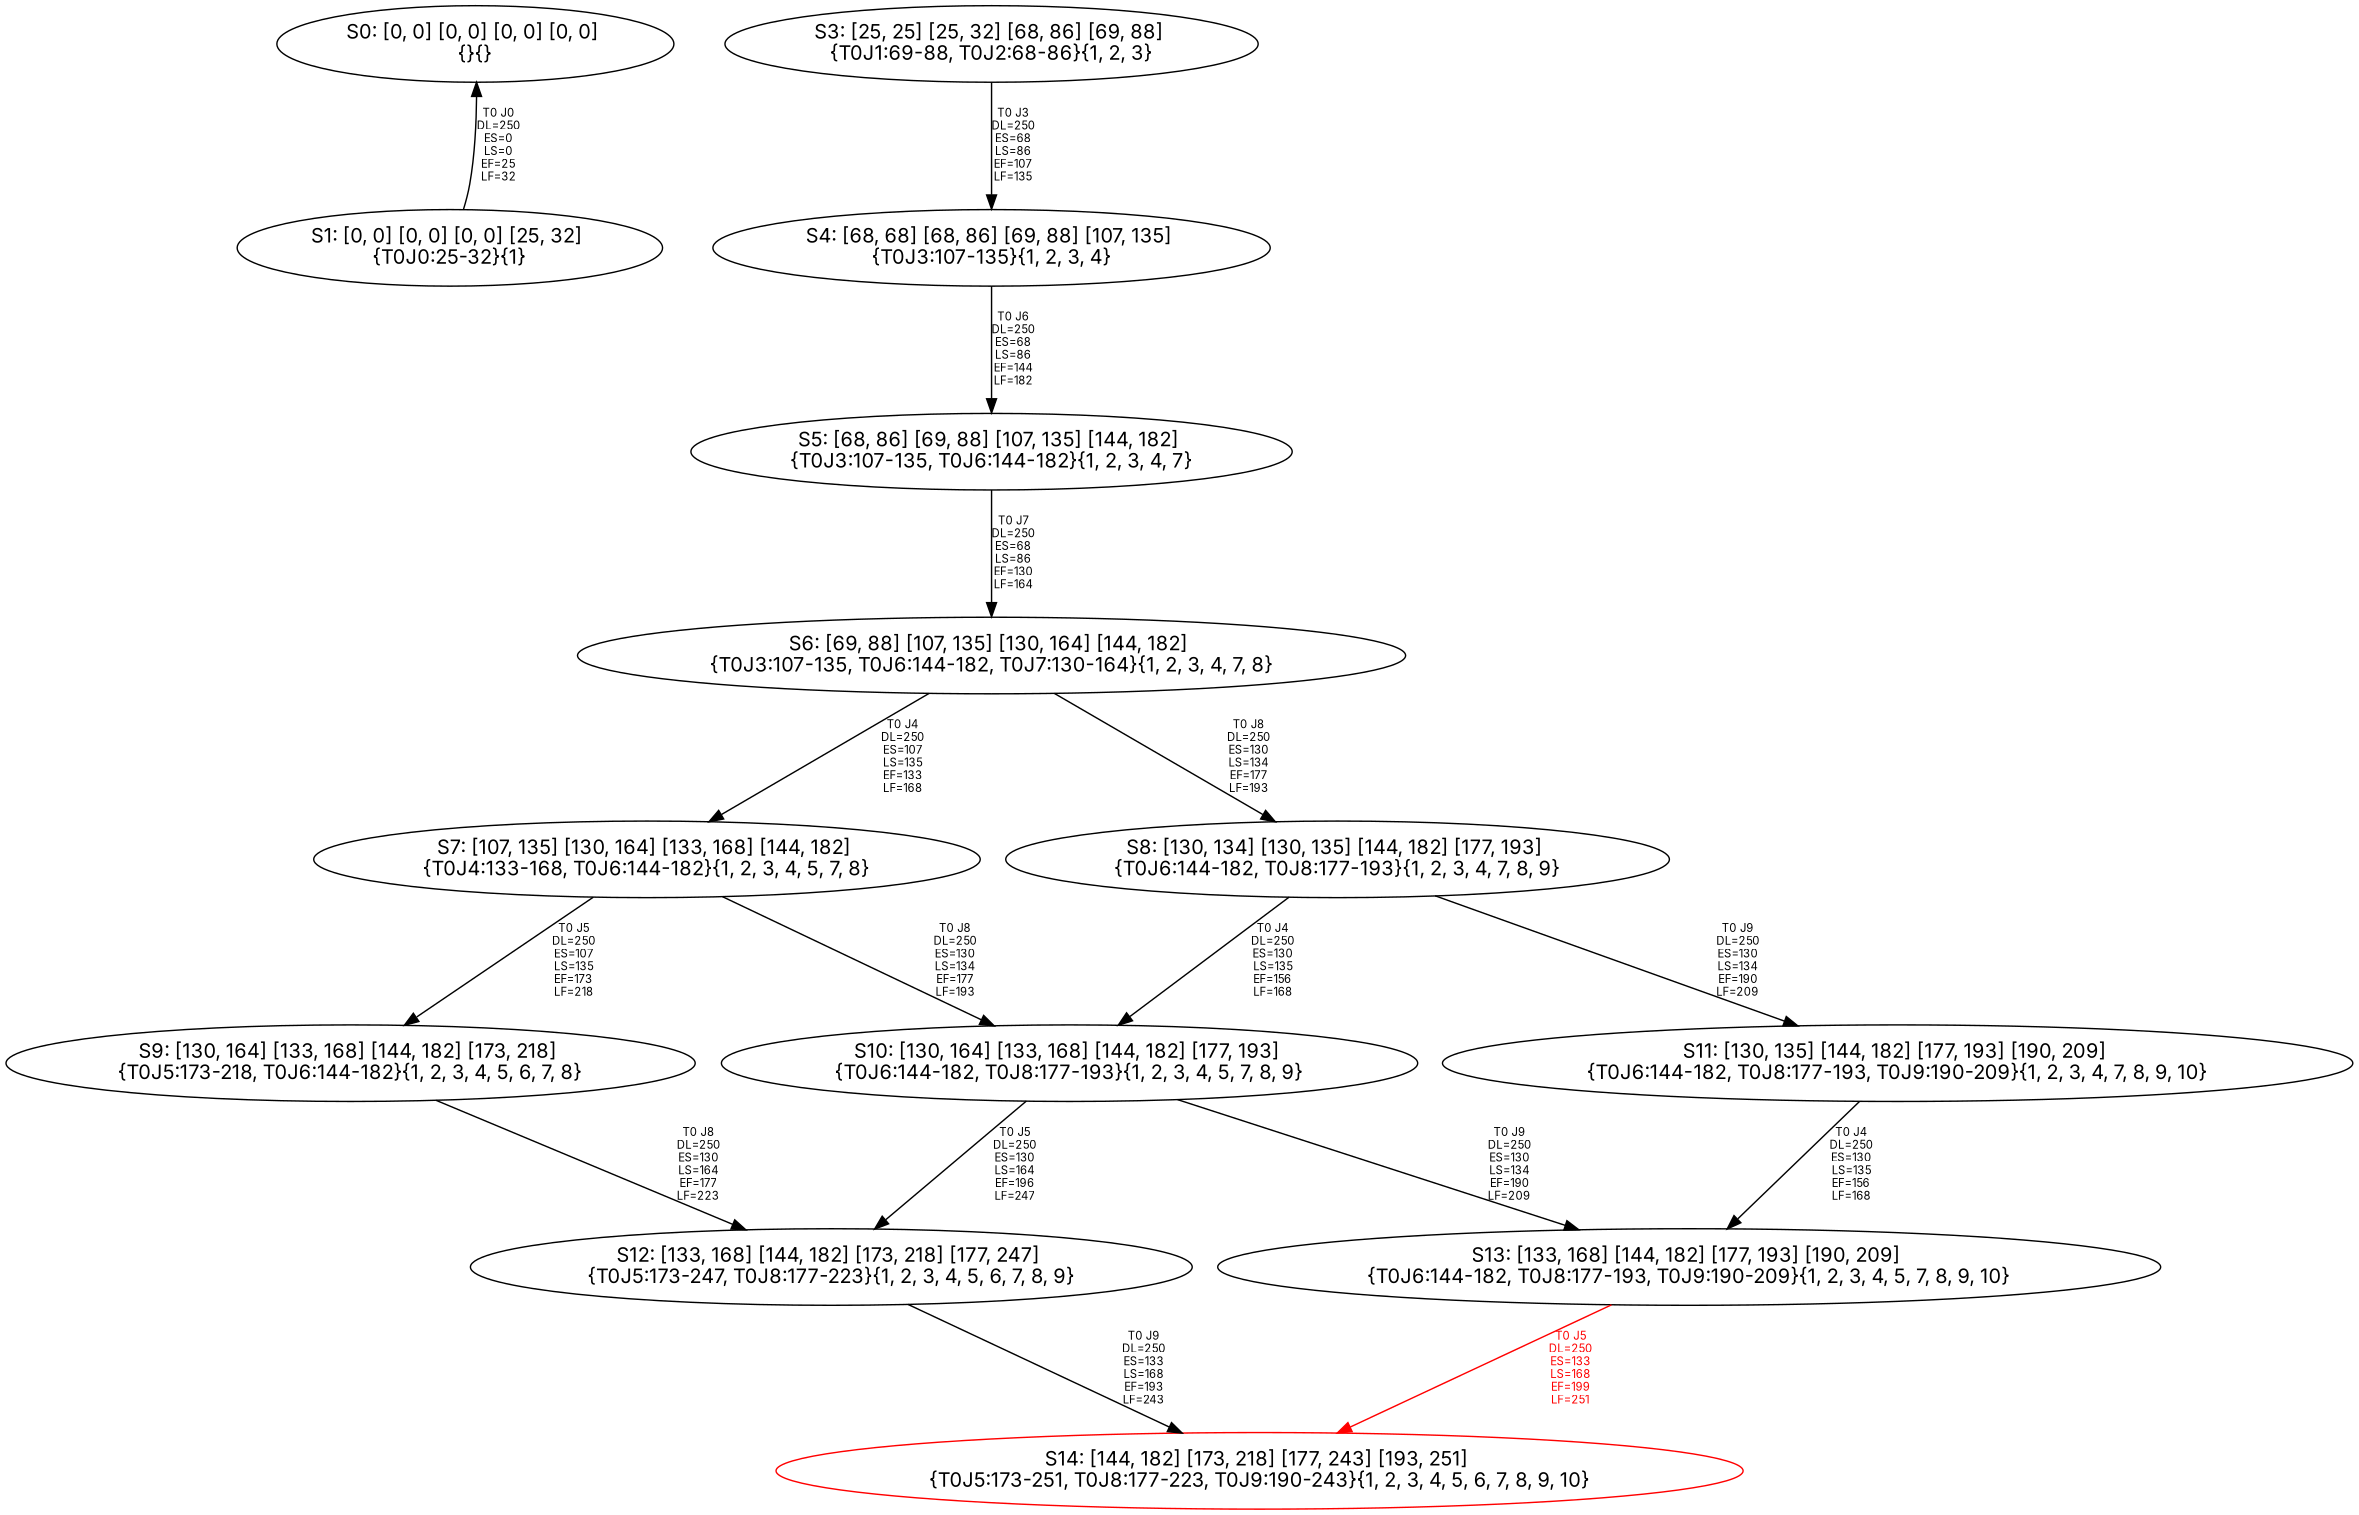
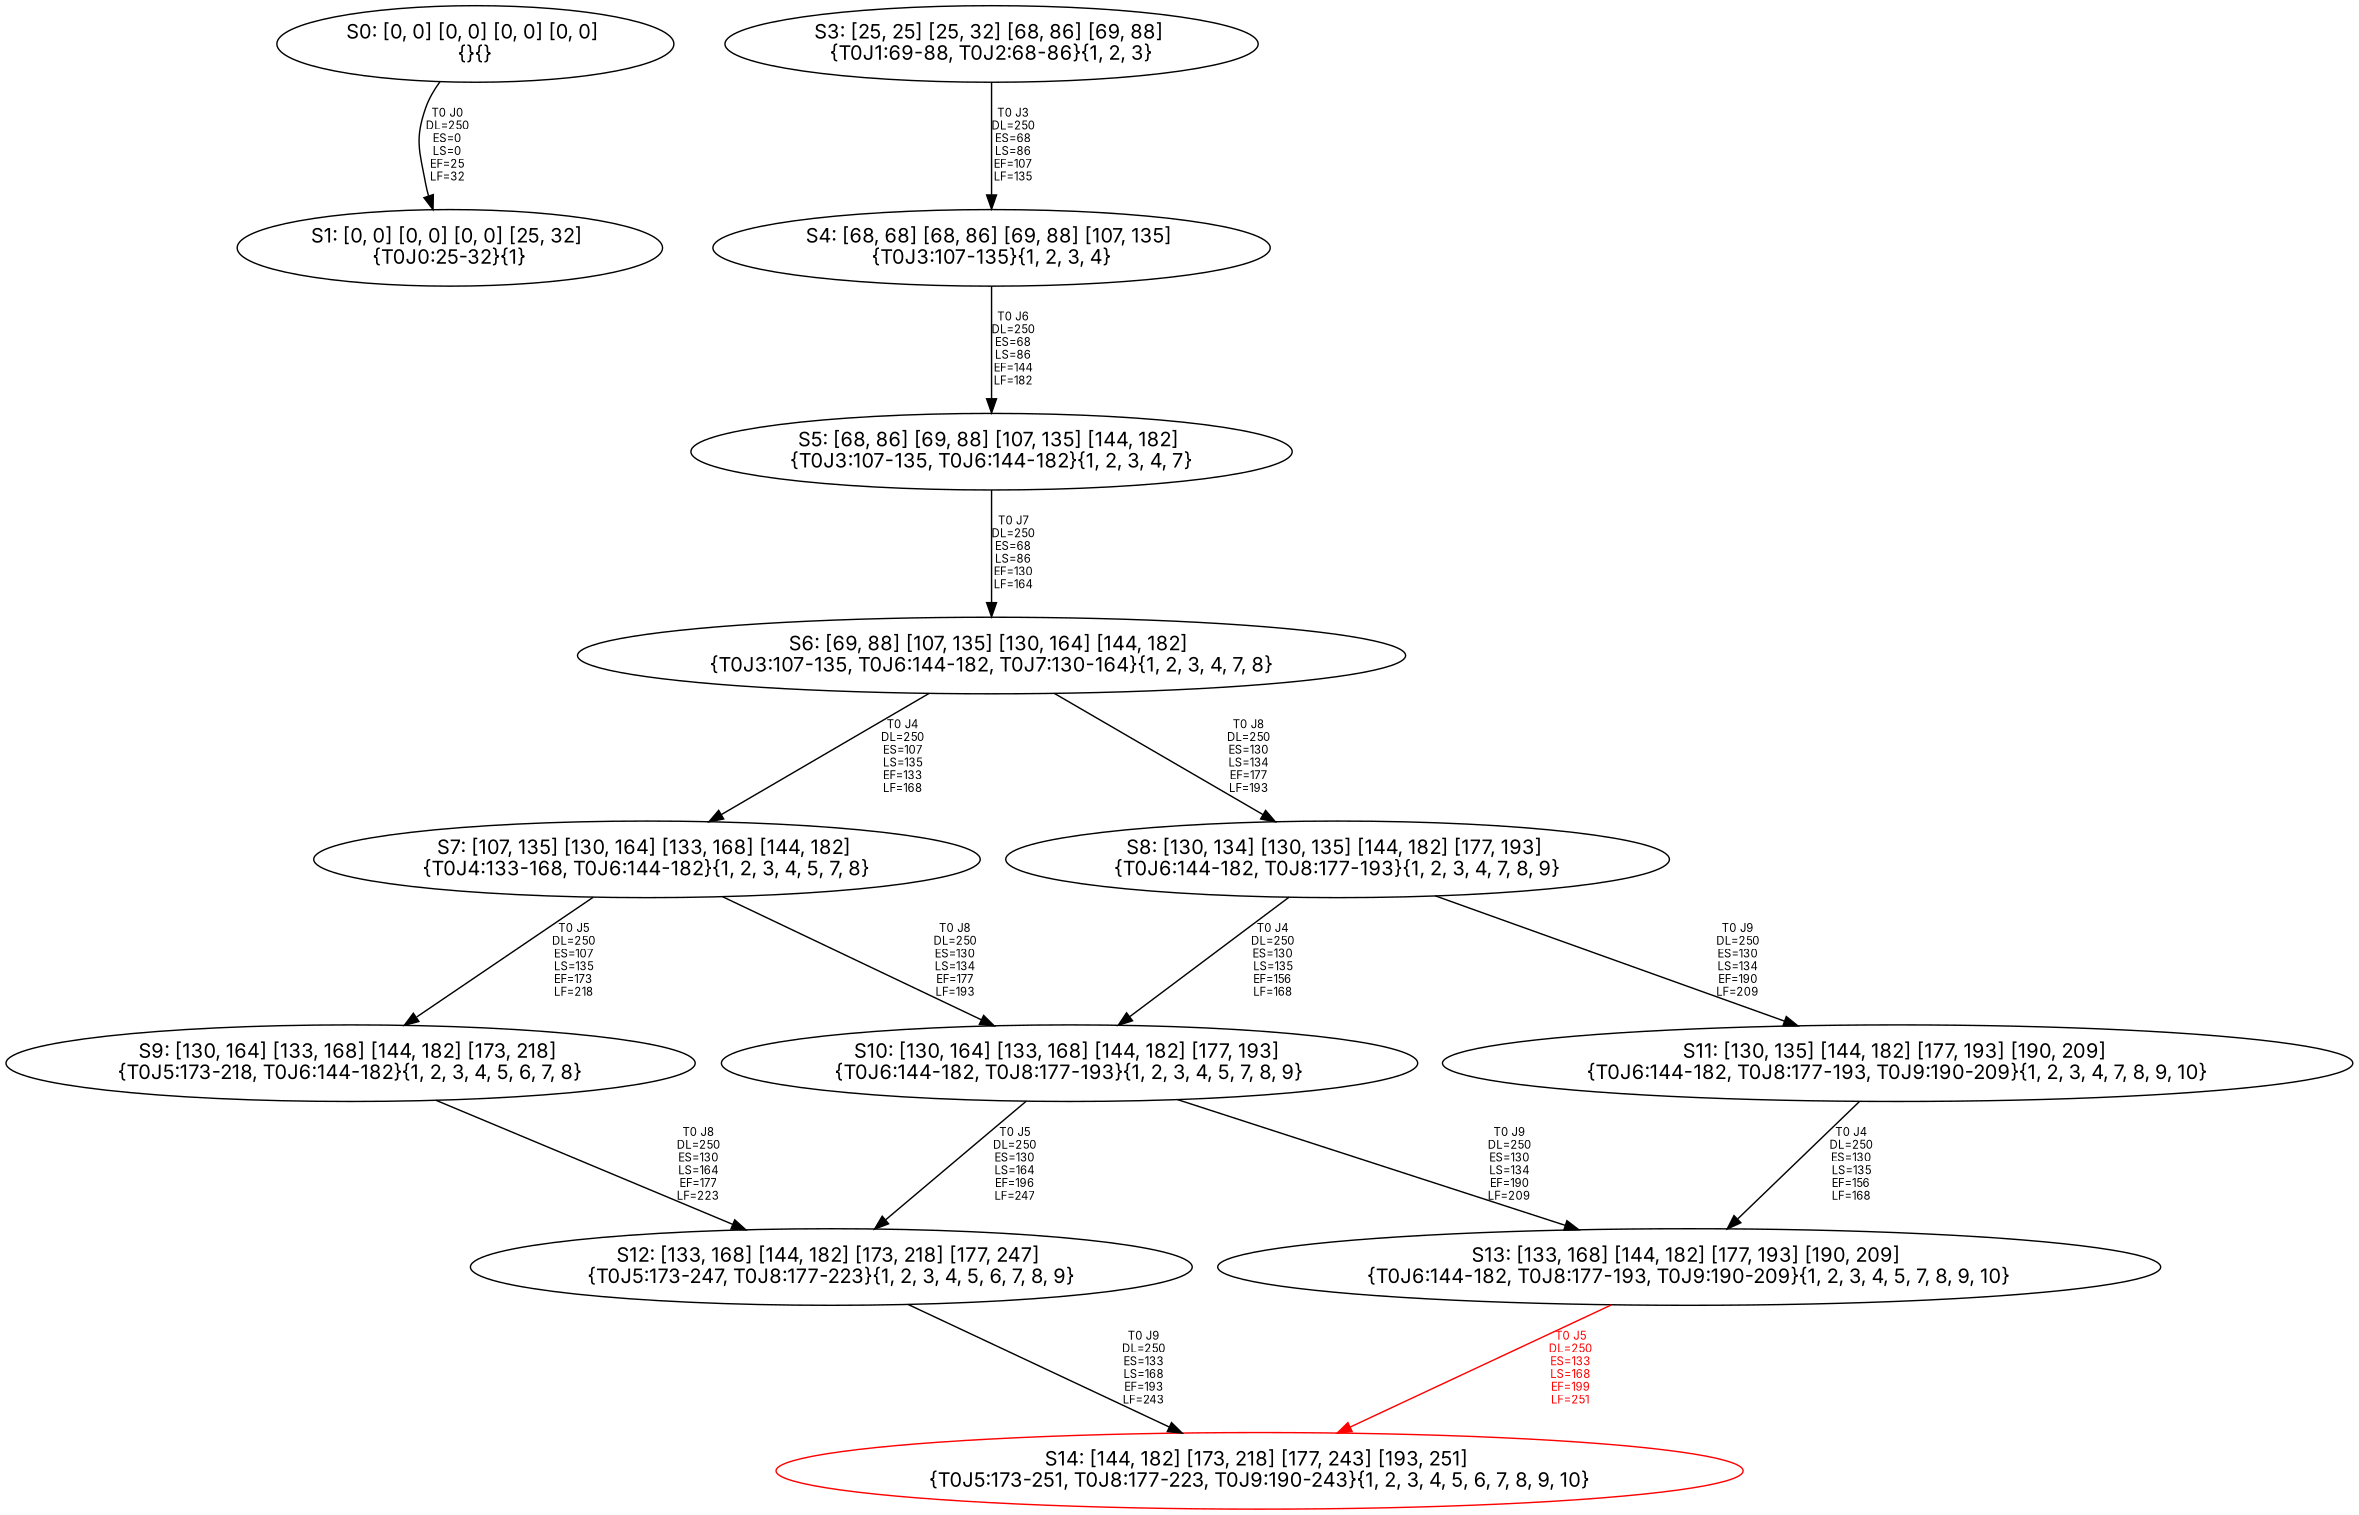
edge "S1: [0, 0] [0, 0] [0, 0] [25, 32] {T0J0:25-32}{1}" -> "S0: [0, 0] [0, 0] [0, 0] [0, 0] {}{}": reversed
